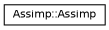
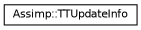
node "Assimp::Assimp": label "Assimp::Assimp" -> "Assimp::TTUpdateInfo"
